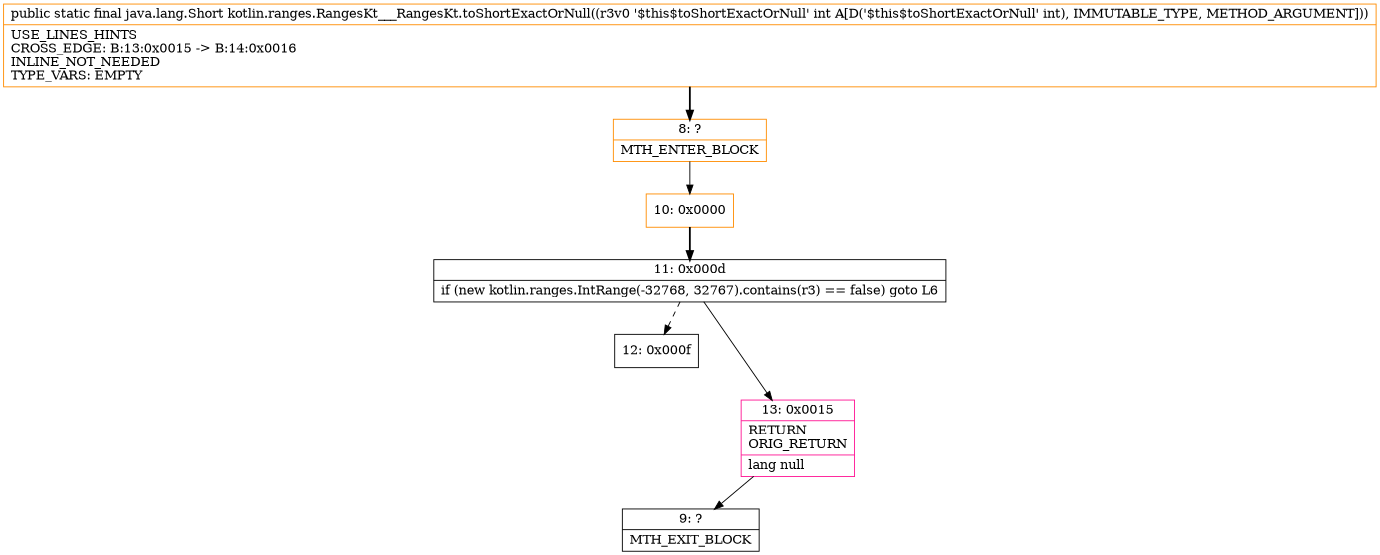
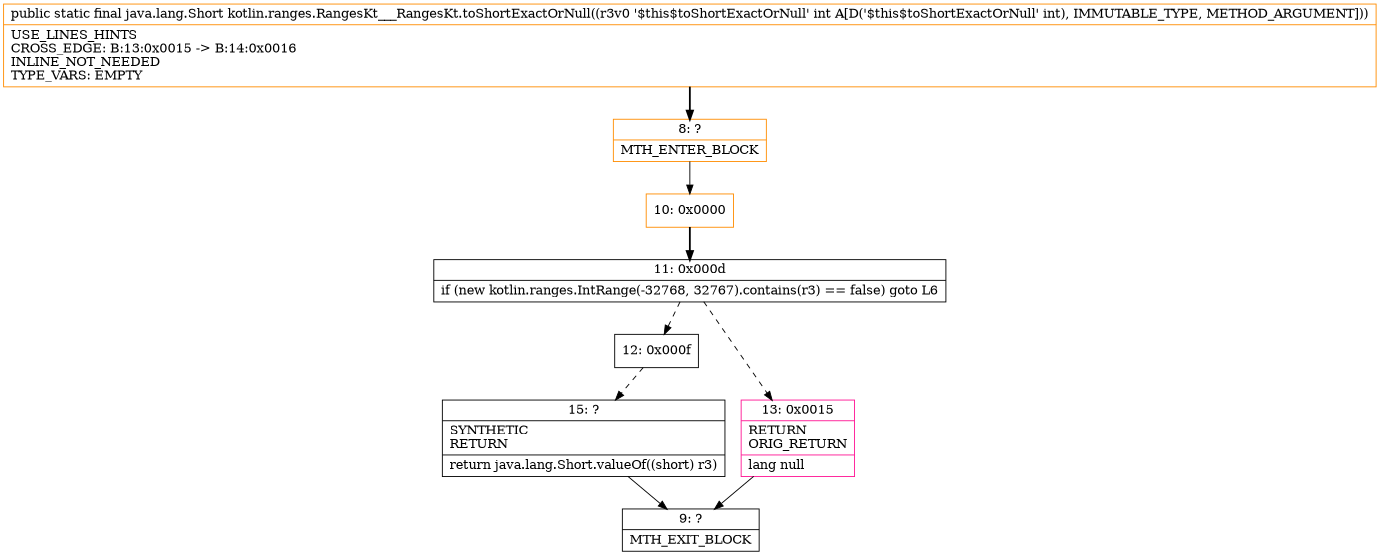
edge "11: 0x000d" -> "13: 0x0015": style solid -> dashed
node "15: ?": added
